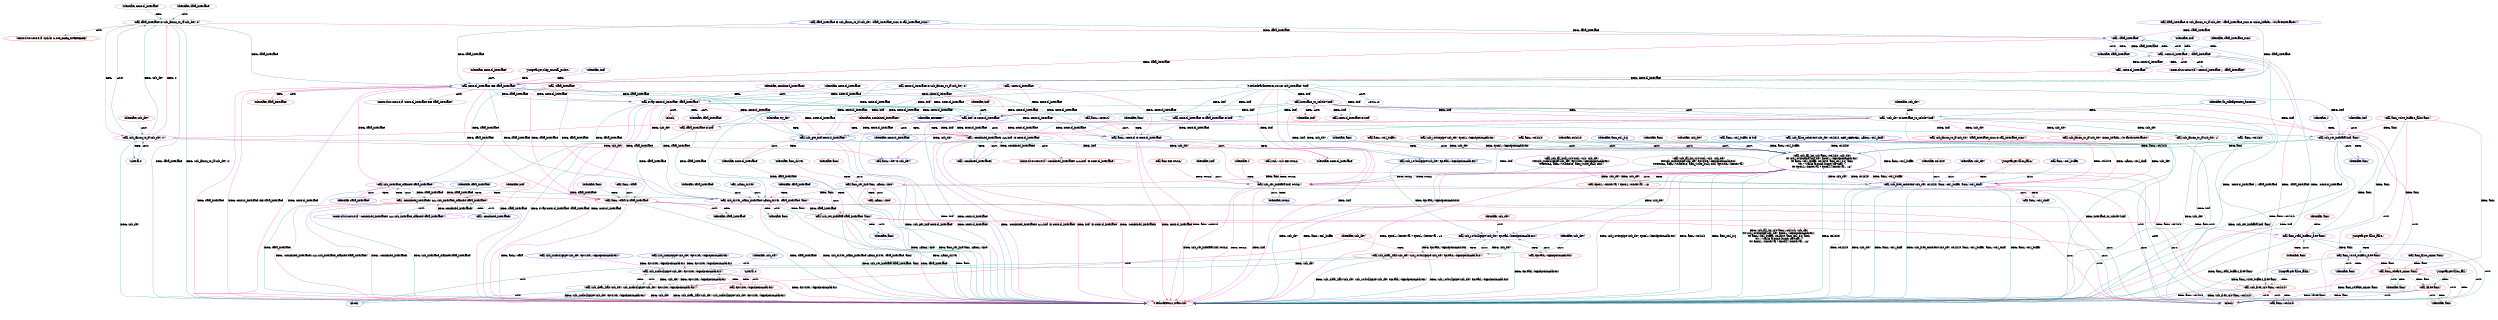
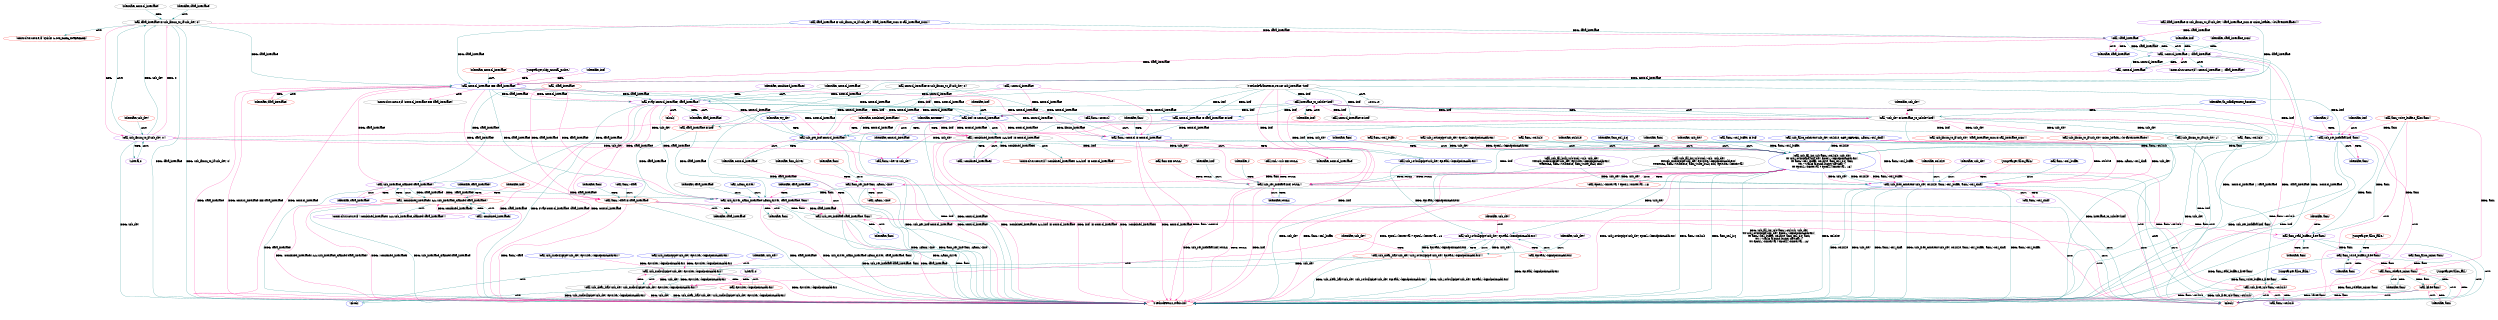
edge "(Call,control_interface = data_interface = intf)" -> "(Call,usb_get_intf(control_interface))": label "DDG: control_interface" -> "DDG: ifnum_interface"
edge "(Call,usb_interface_claimed(data_interface))" -> "(Call,acm->data = data_interface)": label "DDG: data_interface" -> "DDG: !data_interface"
